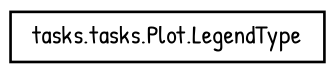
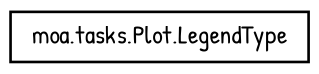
node "tasks.tasks.Plot.LegendType": label "tasks.tasks.Plot.LegendType" -> "moa.tasks.Plot.LegendType"
